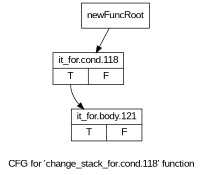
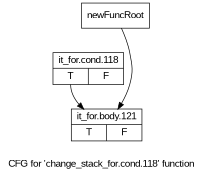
edge "newFuncRoot" -> "it_for.cond.118": now "newFuncRoot" -> "it_for.body.121"
